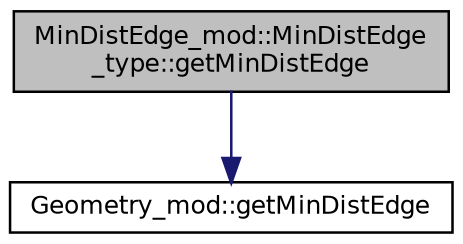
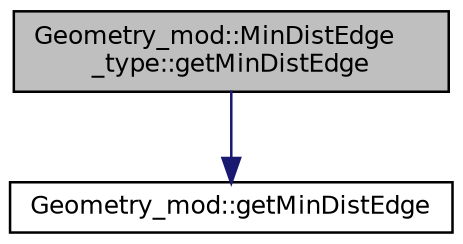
node "MinDistEdge_mod::MinDistEdge _type::getMinDistEdge": label "MinDistEdge_mod::MinDistEdge _type::getMinDistEdge" -> "Geometry_mod::MinDistEdge _type::getMinDistEdge"
